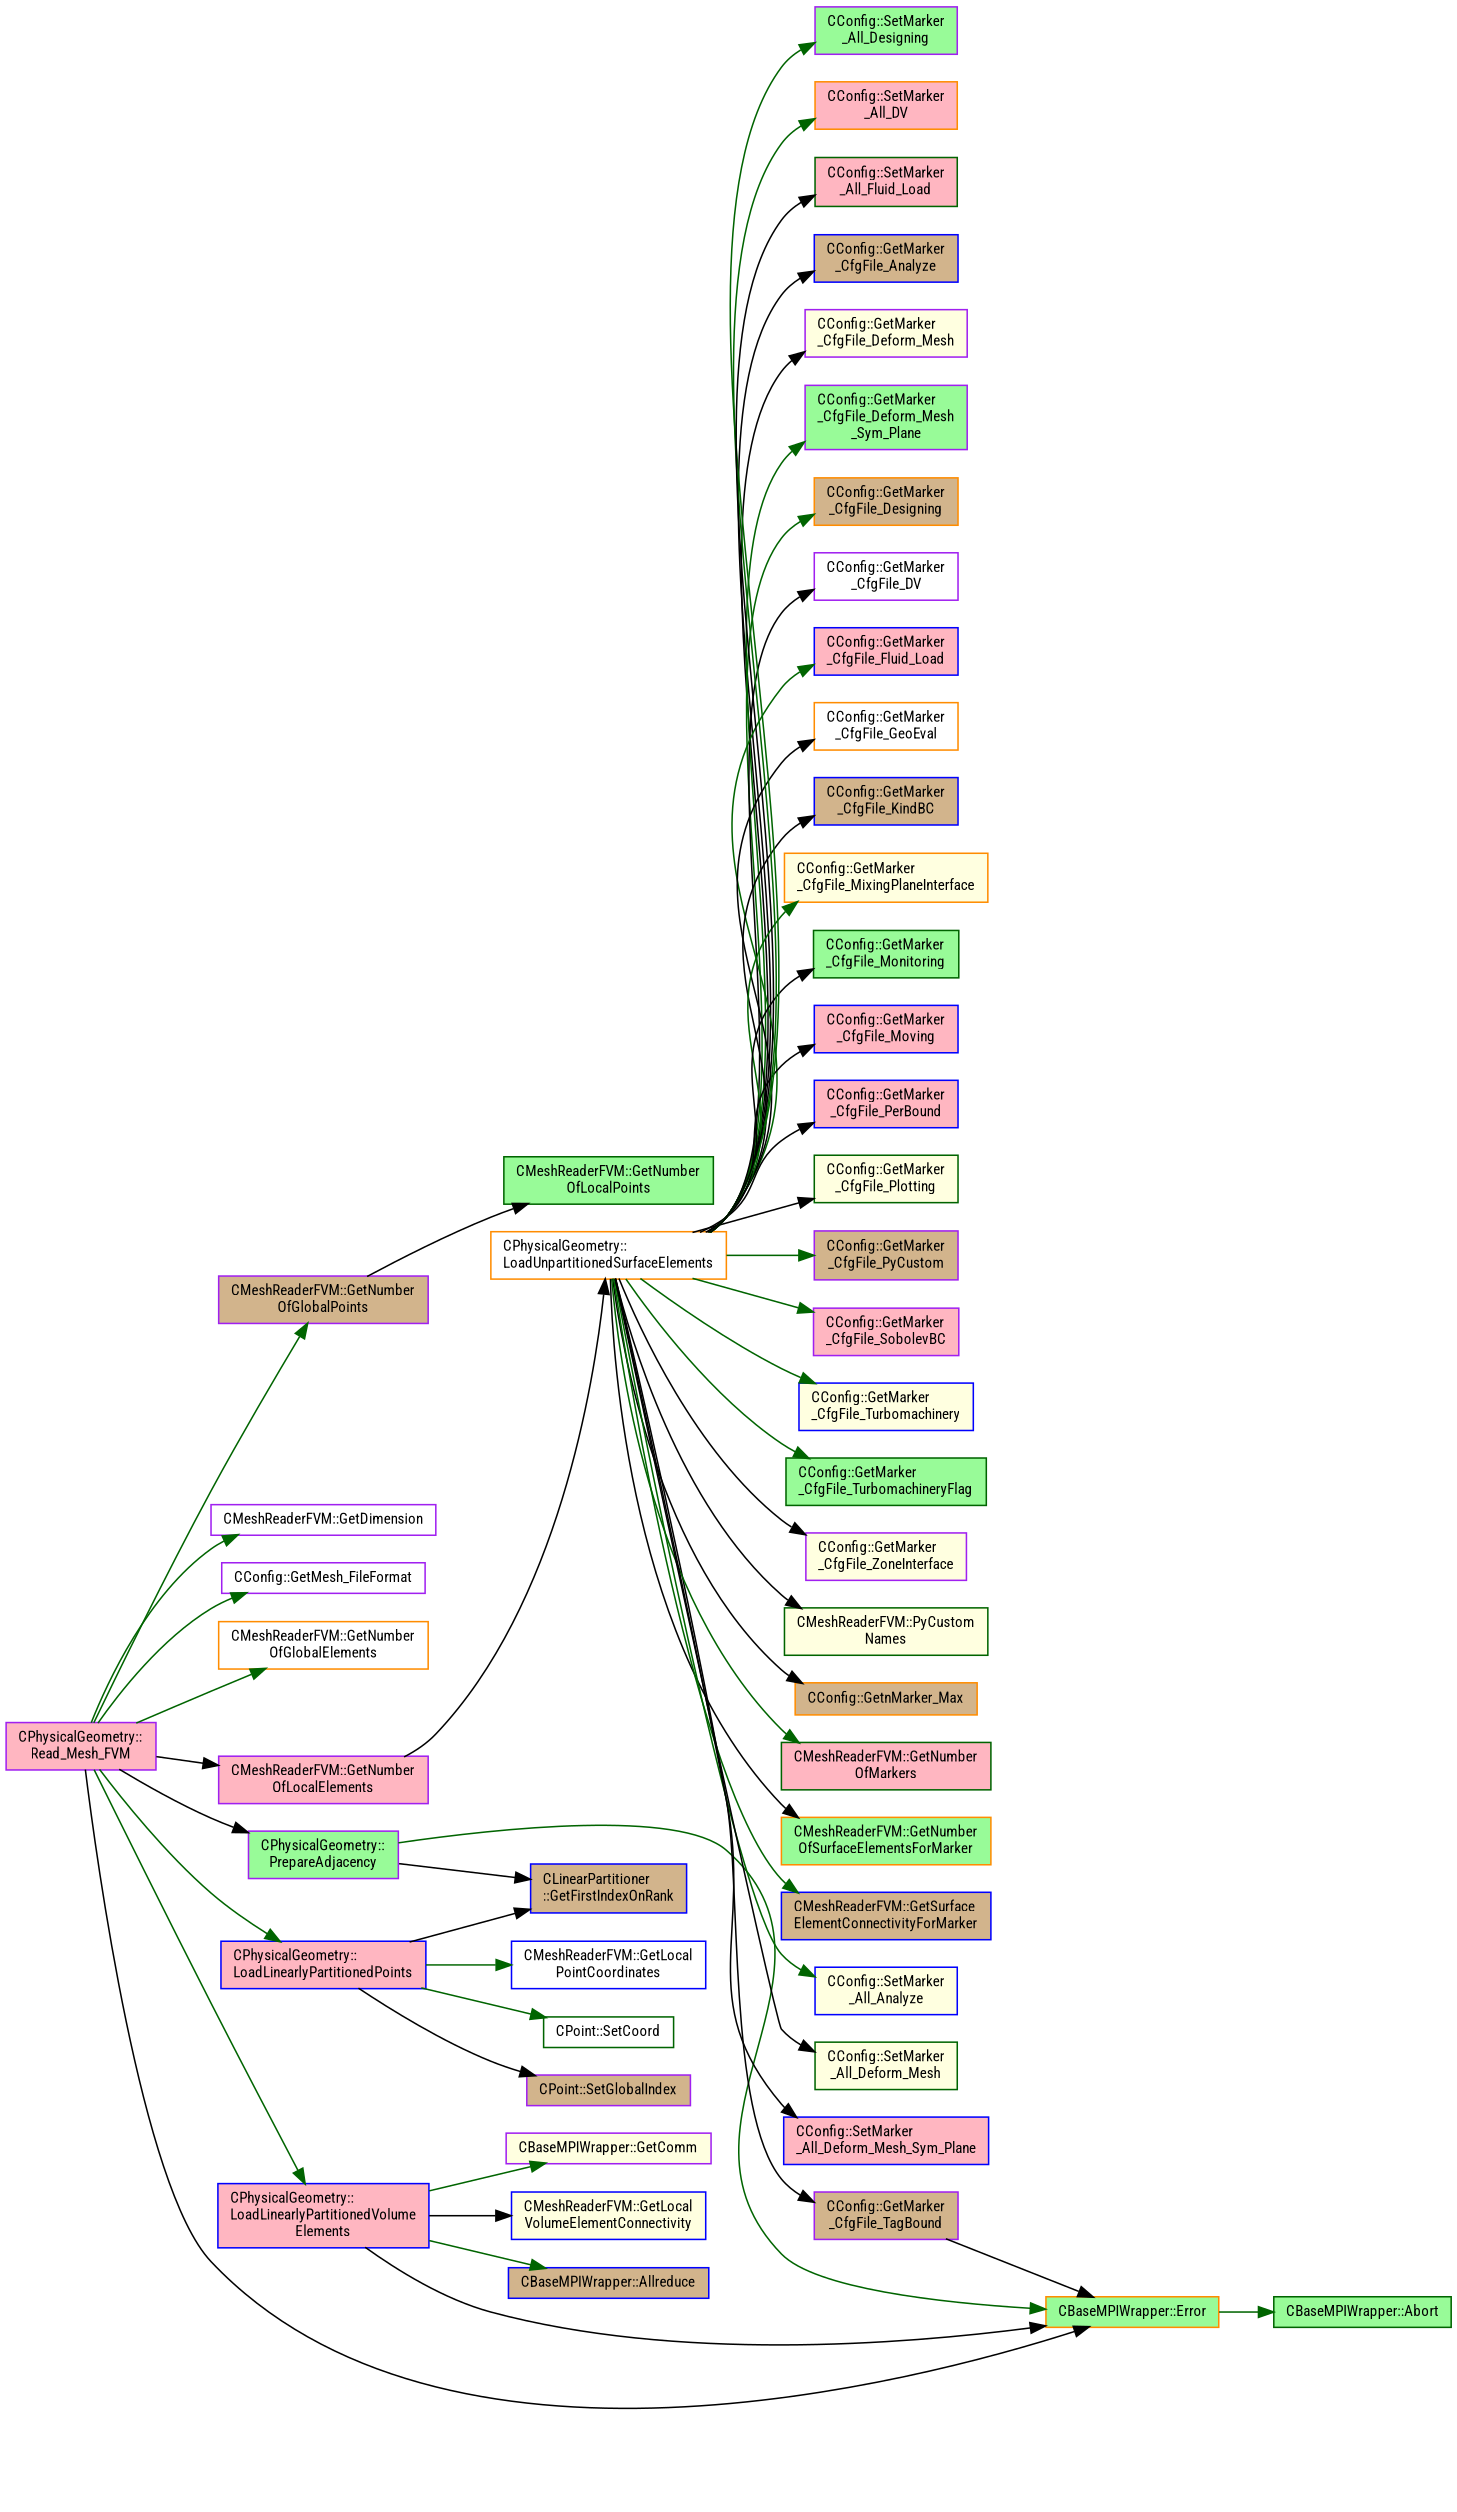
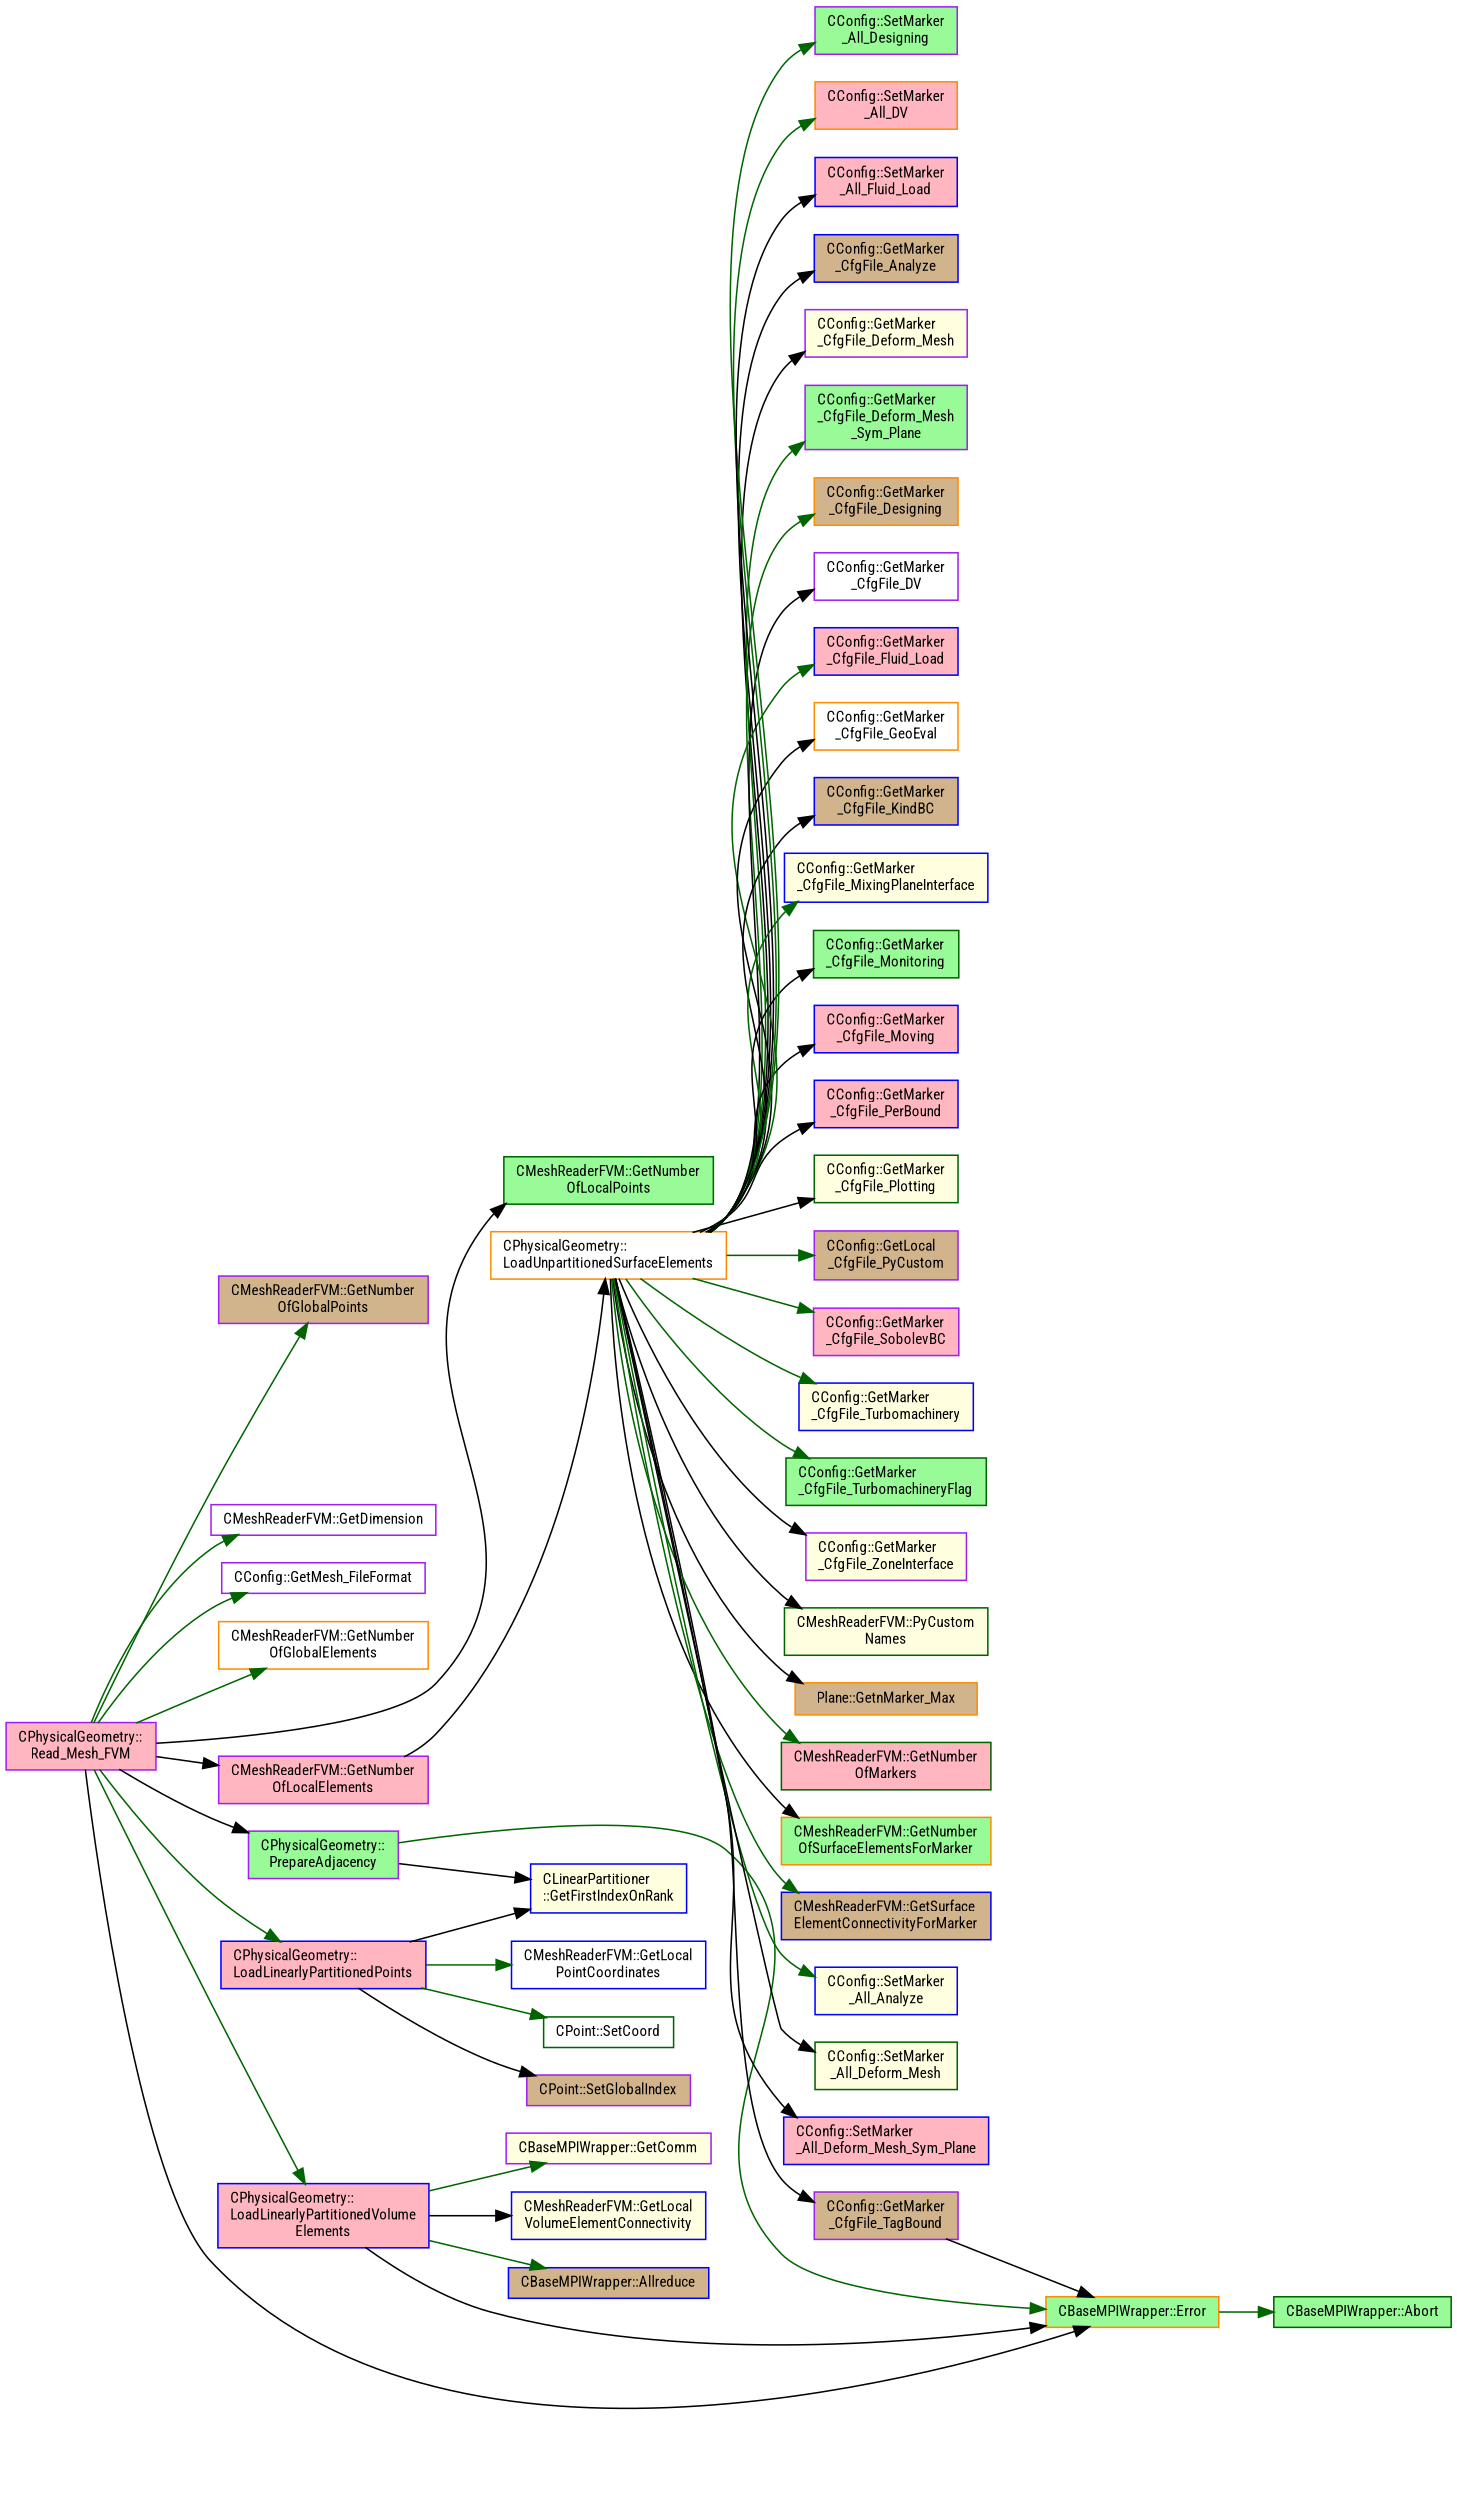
node "CConfig::SetMarker _All_Fluid_Load": color darkgreen -> blue
node "CConfig::GetMarker _CfgFile_MixingPlaneInterface": color darkorange -> blue
edge "CMeshReaderFVM::GetNumber OfGlobalPoints" -> "CMeshReaderFVM::GetNumber OfLocalPoints": now "CPhysicalGeometry:: Read_Mesh_FVM" -> "CMeshReaderFVM::GetNumber OfLocalPoints"
node "CConfig::GetMarker _CfgFile_PyCustom": label "CConfig::GetMarker _CfgFile_PyCustom" -> "CConfig::GetLocal _CfgFile_PyCustom"
node "CConfig::GetnMarker_Max": label "CConfig::GetnMarker_Max" -> "Plane::GetnMarker_Max"
node "CLinearPartitioner ::GetFirstIndexOnRank": fillcolor tan -> lightyellow
